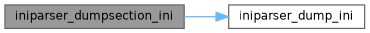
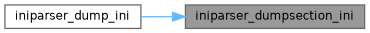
edge "iniparser_dumpsection_ini" -> "iniparser_dump_ini": reversed
